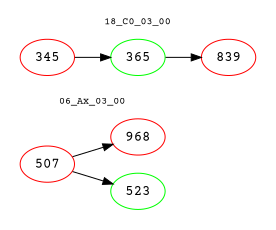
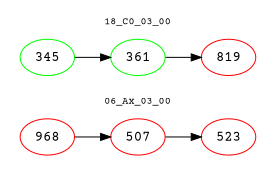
node "345": color red -> green
node "365": label "365" -> "361"
node "839": label "839" -> "819"
edge "507" -> "968": reversed
node "523": color green -> red
